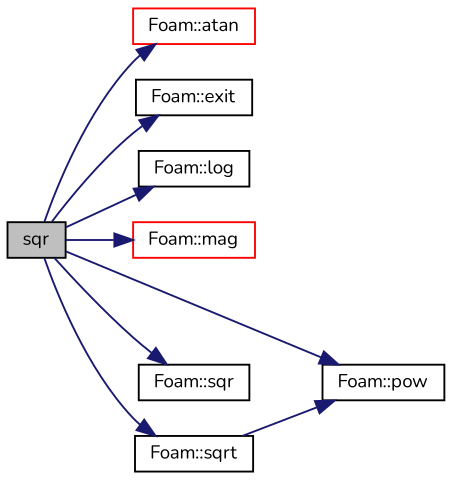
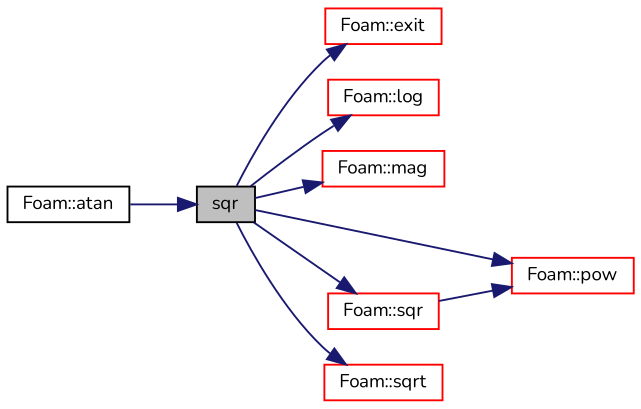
node "Foam::atan": color red -> black
node "Foam::exit": color black -> red
edge "sqr" -> "Foam::atan": reversed
node "Foam::log": color black -> red
node "Foam::sqr": color black -> red
node "Foam::pow": color black -> red
edge "Foam::sqrt" -> "Foam::pow": now "Foam::sqr" -> "Foam::pow"
node "Foam::sqrt": color black -> red
